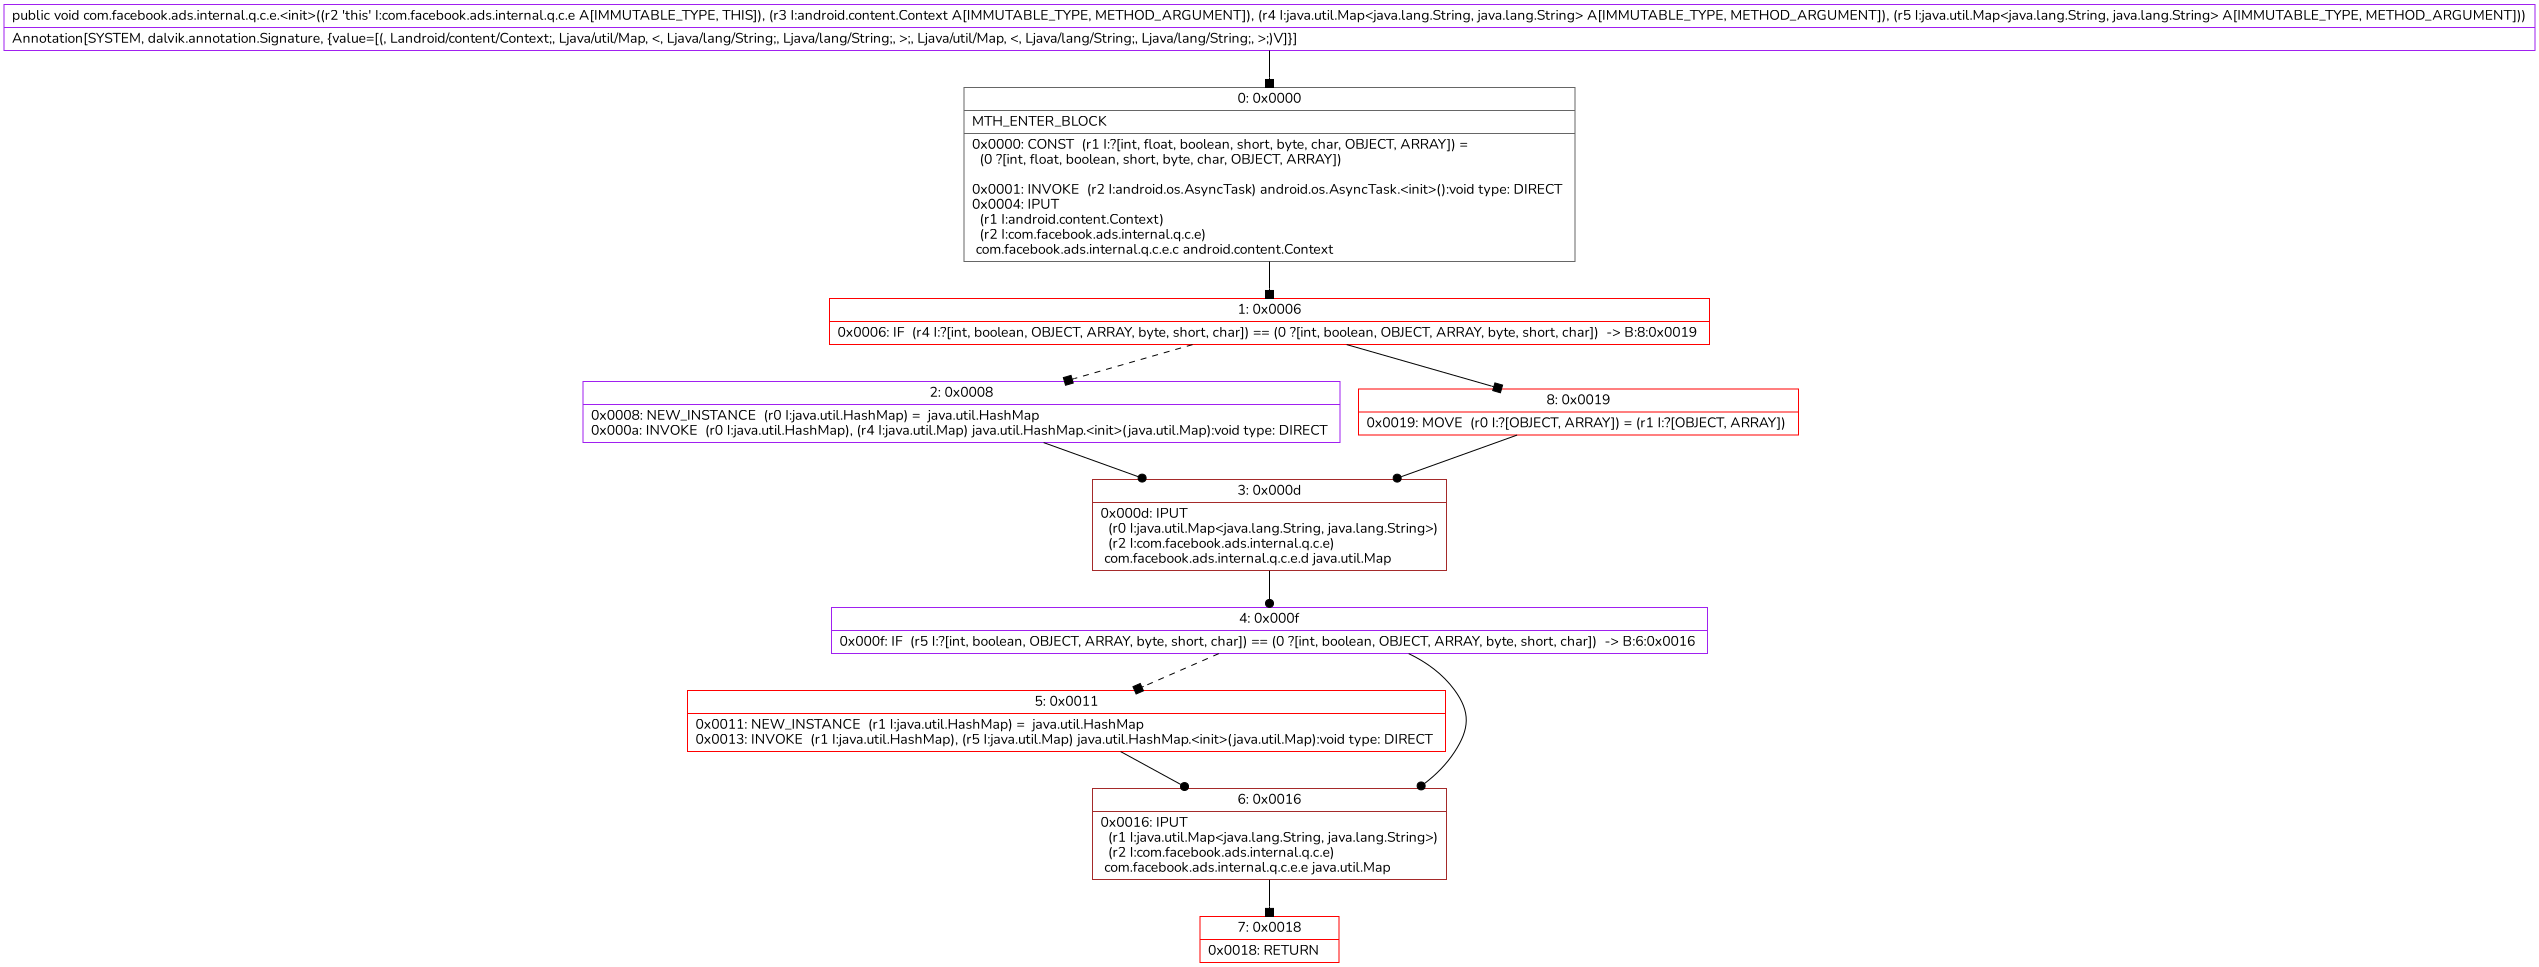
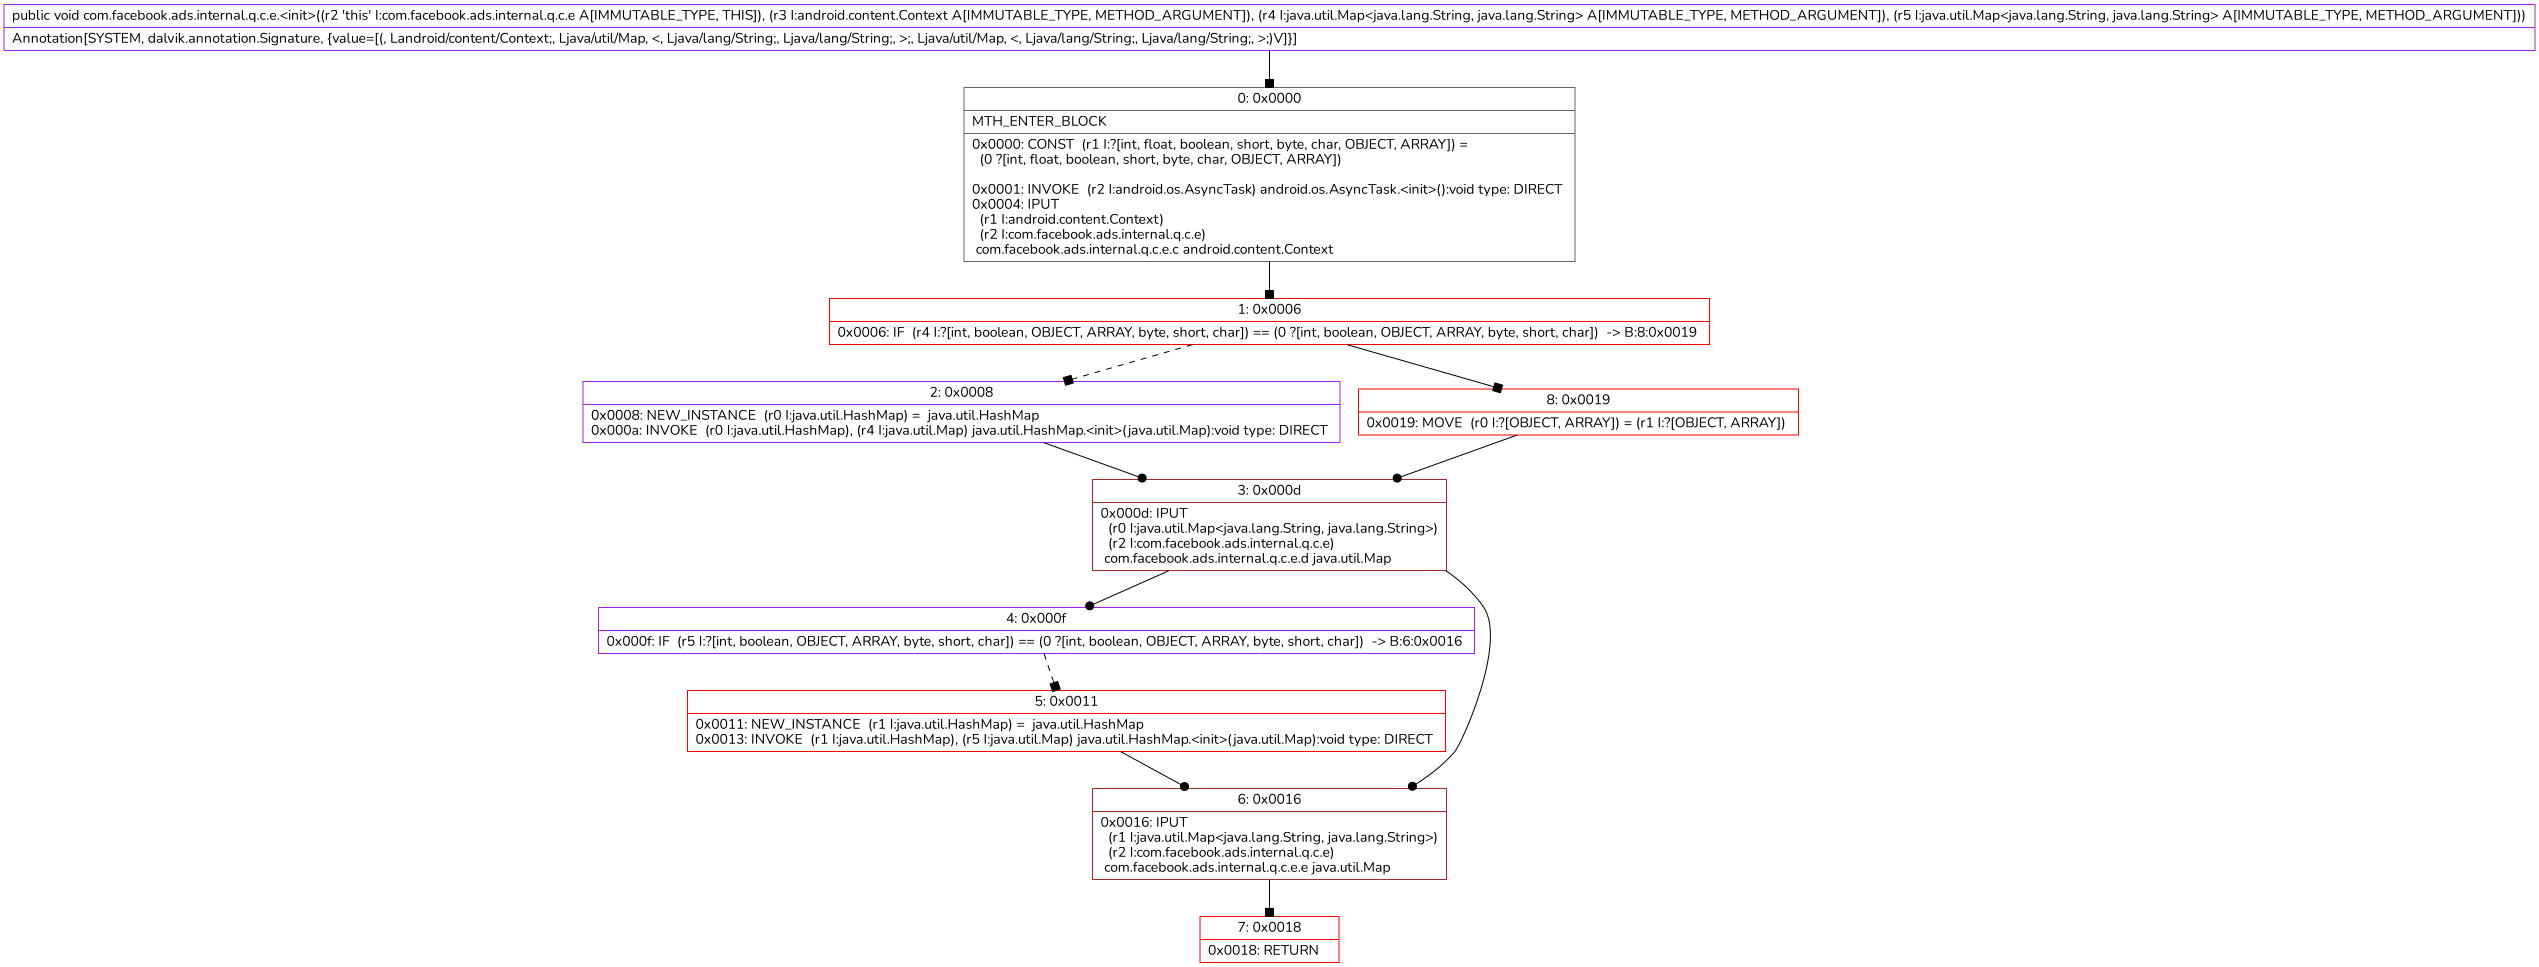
edge "4: 0x000f" -> "6: 0x0016": now "3: 0x000d" -> "6: 0x0016"
